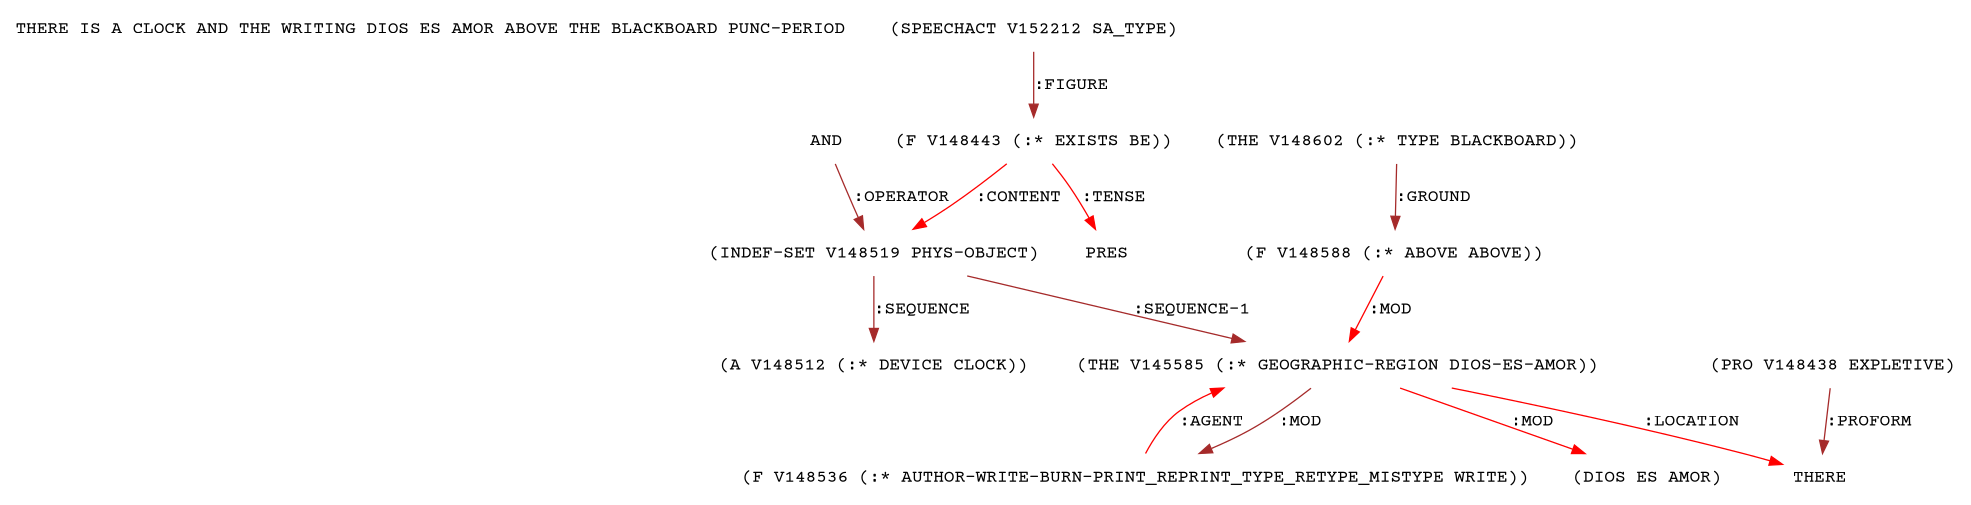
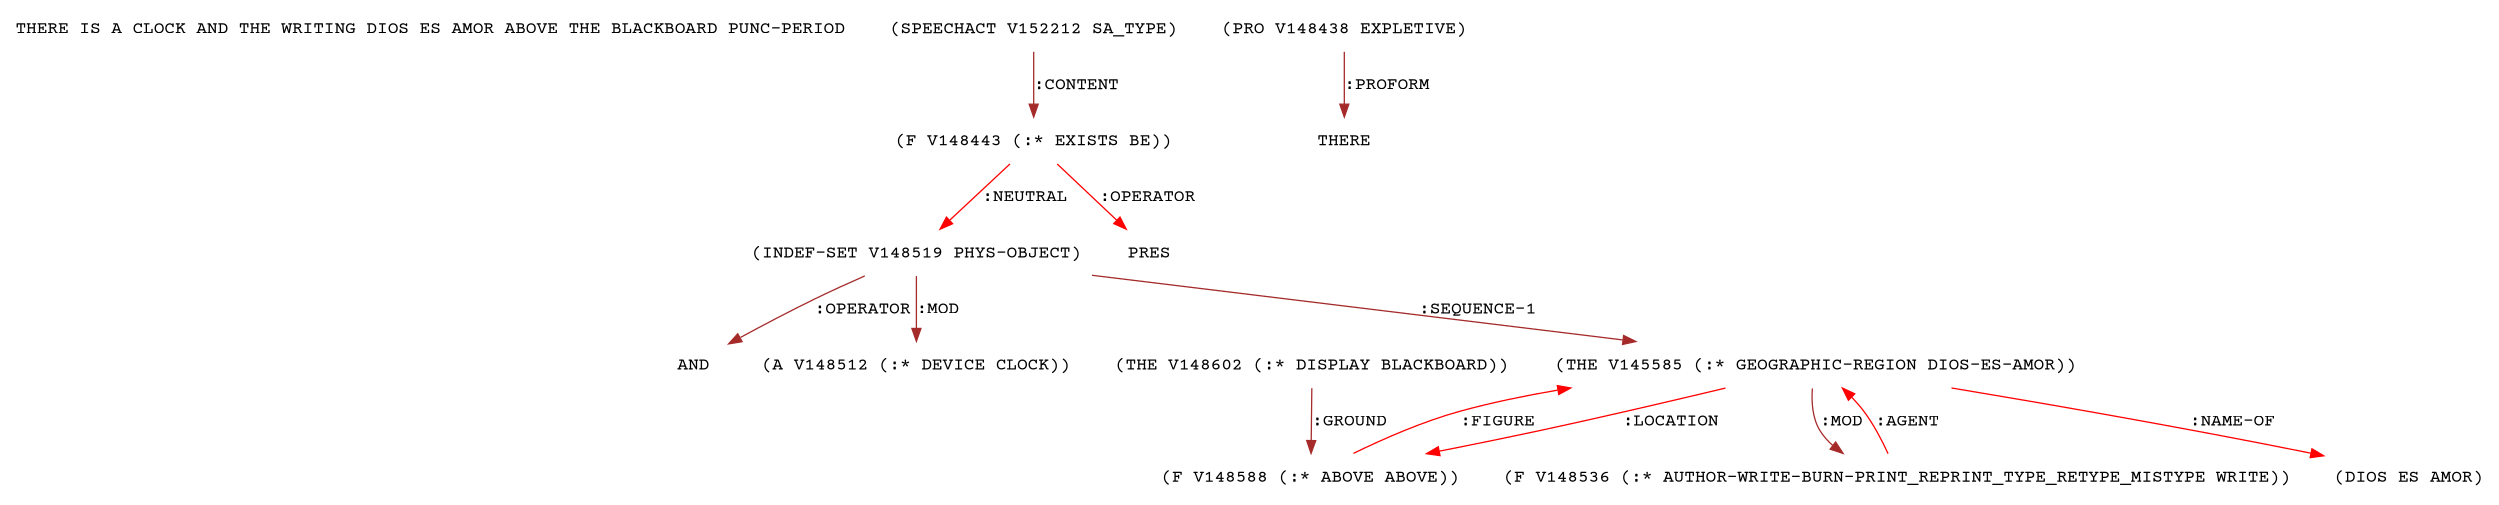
edge "(SPEECHACT V152212 SA_TYPE)" -> "(F V148443 (:* EXISTS BE))": label ":FIGURE" -> ":CONTENT"
node "(THE V148602 (:* TYPE BLACKBOARD))": label "(THE V148602 (:* TYPE BLACKBOARD))" -> "(THE V148602 (:* DISPLAY BLACKBOARD))"
edge "AND" -> "(INDEF-SET V148519 PHYS-OBJECT)": reversed
edge "(F V148443 (:* EXISTS BE))" -> "(INDEF-SET V148519 PHYS-OBJECT)": label ":CONTENT" -> ":NEUTRAL"
edge "(F V148443 (:* EXISTS BE))" -> "PRES": label ":TENSE" -> ":OPERATOR"
edge "(INDEF-SET V148519 PHYS-OBJECT)" -> "(A V148512 (:* DEVICE CLOCK))": label ":SEQUENCE" -> ":MOD"
edge "(F V148588 (:* ABOVE ABOVE))" -> "(THE V145585 (:* GEOGRAPHIC-REGION DIOS-ES-AMOR))": label ":MOD" -> ":FIGURE"
edge "(THE V145585 (:* GEOGRAPHIC-REGION DIOS-ES-AMOR))" -> "(DIOS ES AMOR)": label ":MOD" -> ":NAME-OF"
edge "(THE V145585 (:* GEOGRAPHIC-REGION DIOS-ES-AMOR))" -> "THERE": now "(THE V145585 (:* GEOGRAPHIC-REGION DIOS-ES-AMOR))" -> "(F V148588 (:* ABOVE ABOVE))"
